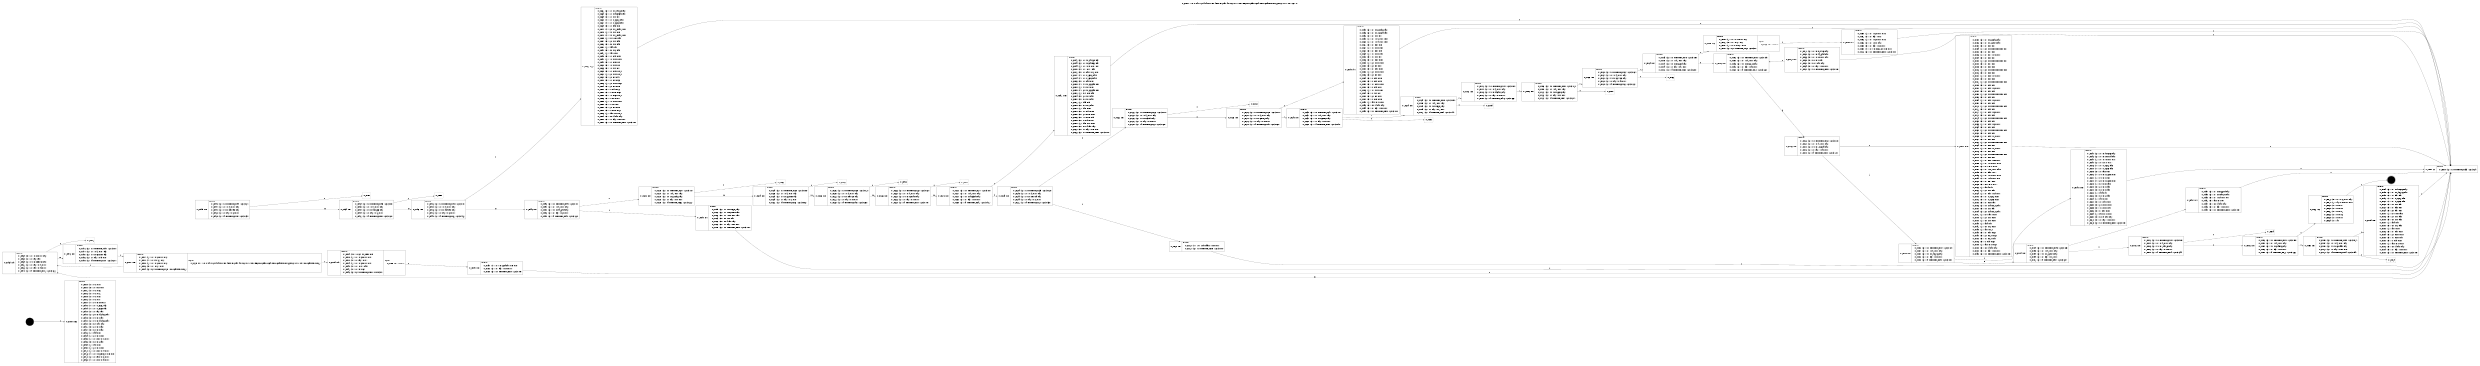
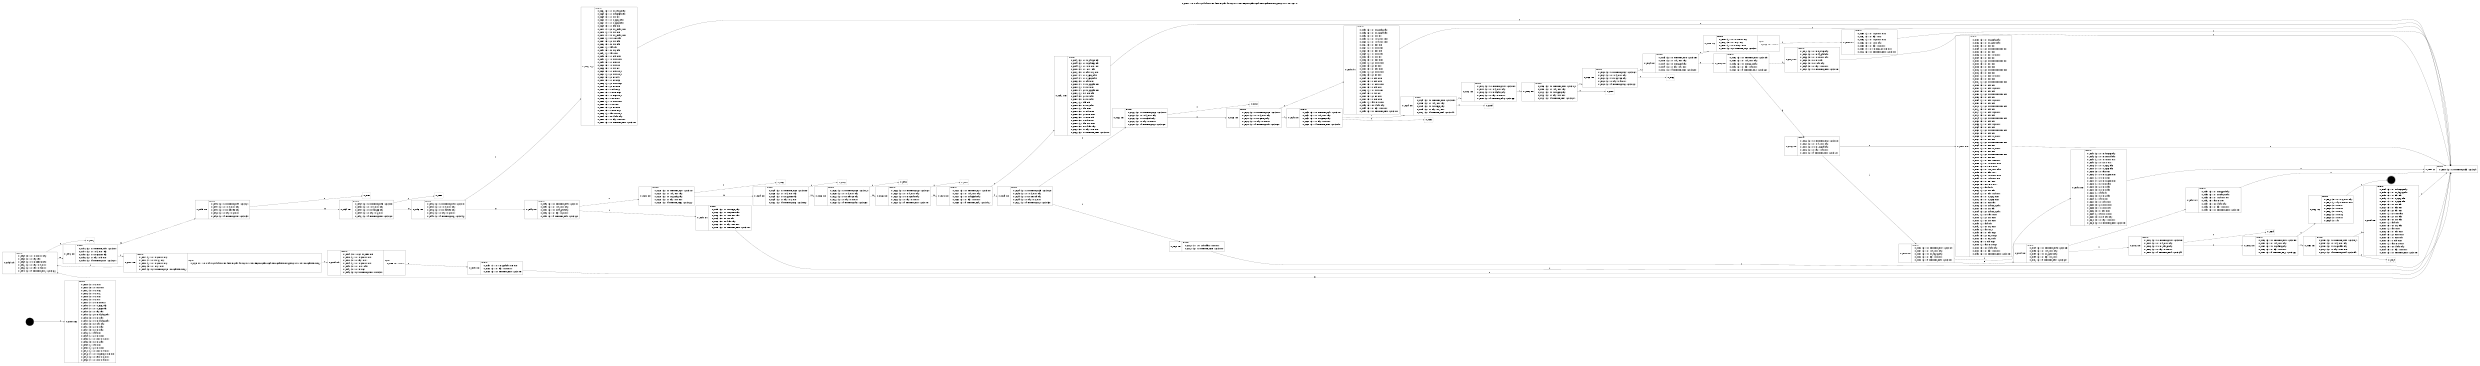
edge "0x401f4b [27]" -> "0x401b8a [28]": reversed
edge "0x401976 [28]" -> "0x401992 [28]": added, label "12"
